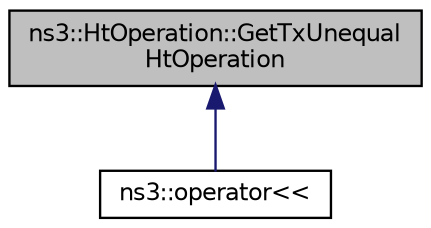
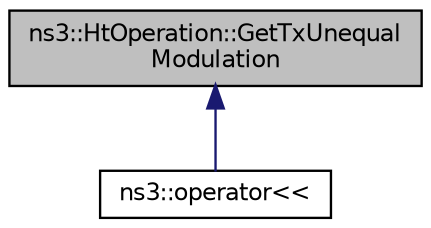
node "ns3::HtOperation::GetTxUnequal HtOperation": label "ns3::HtOperation::GetTxUnequal HtOperation" -> "ns3::HtOperation::GetTxUnequal Modulation"
